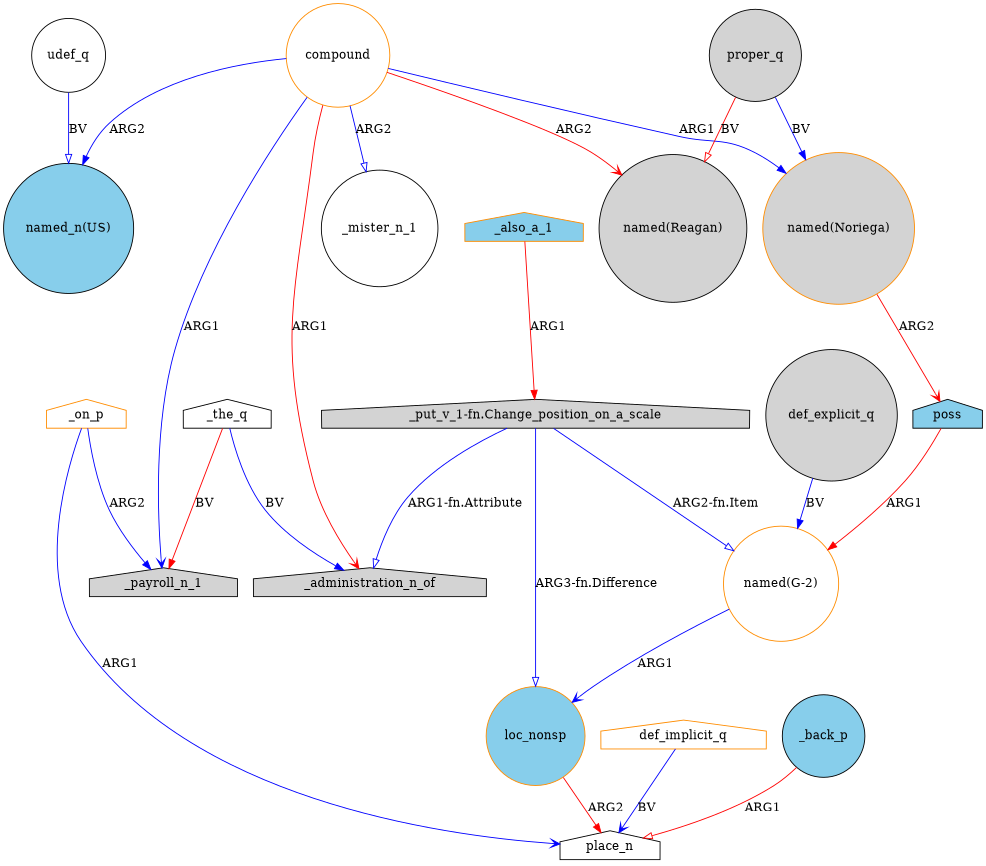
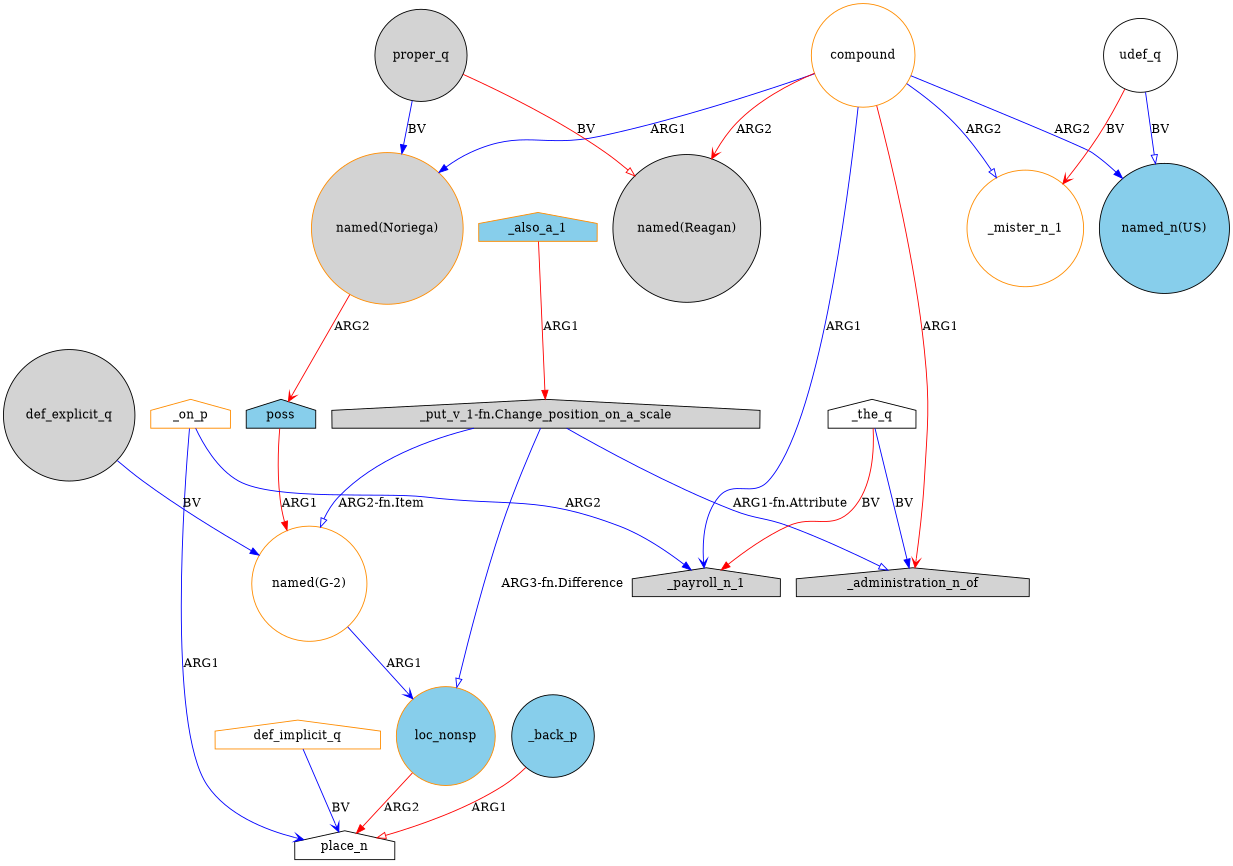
edge "udef_q" -> "_mister_n_1": added, label "BV"
node "_mister_n_1": color black -> darkorange
